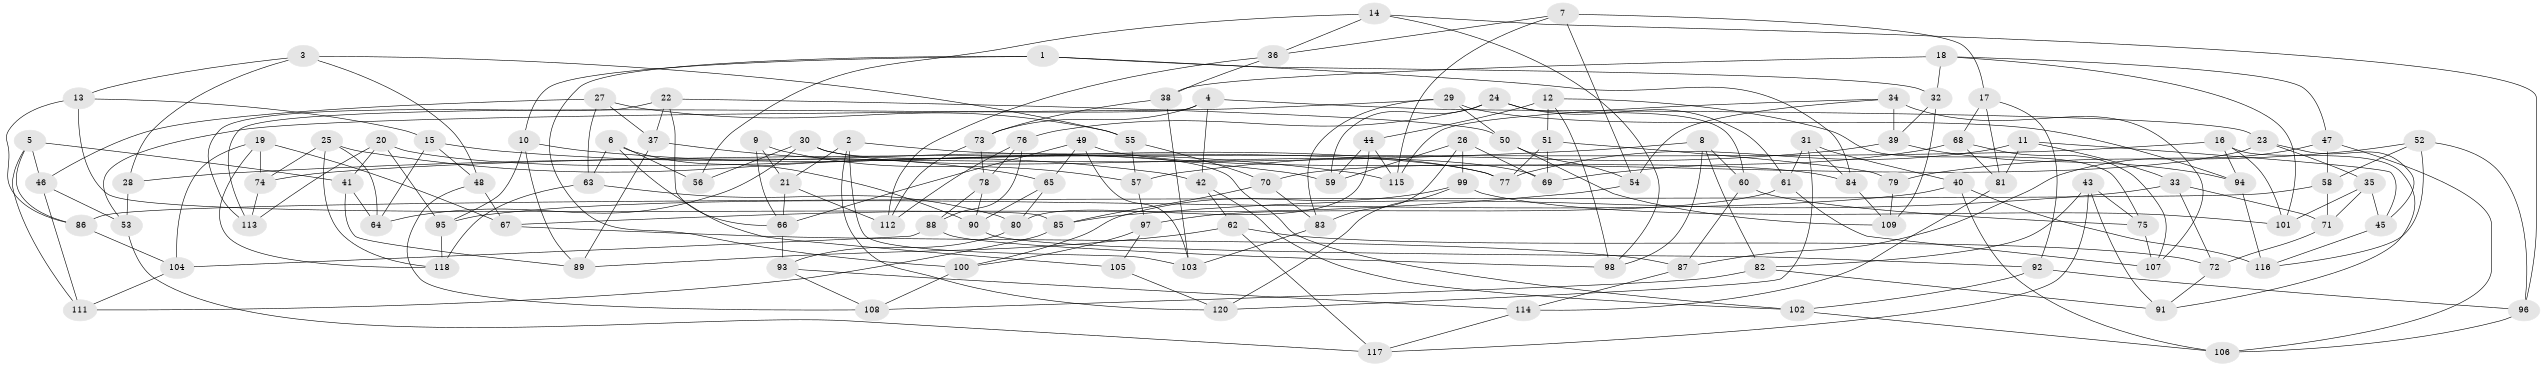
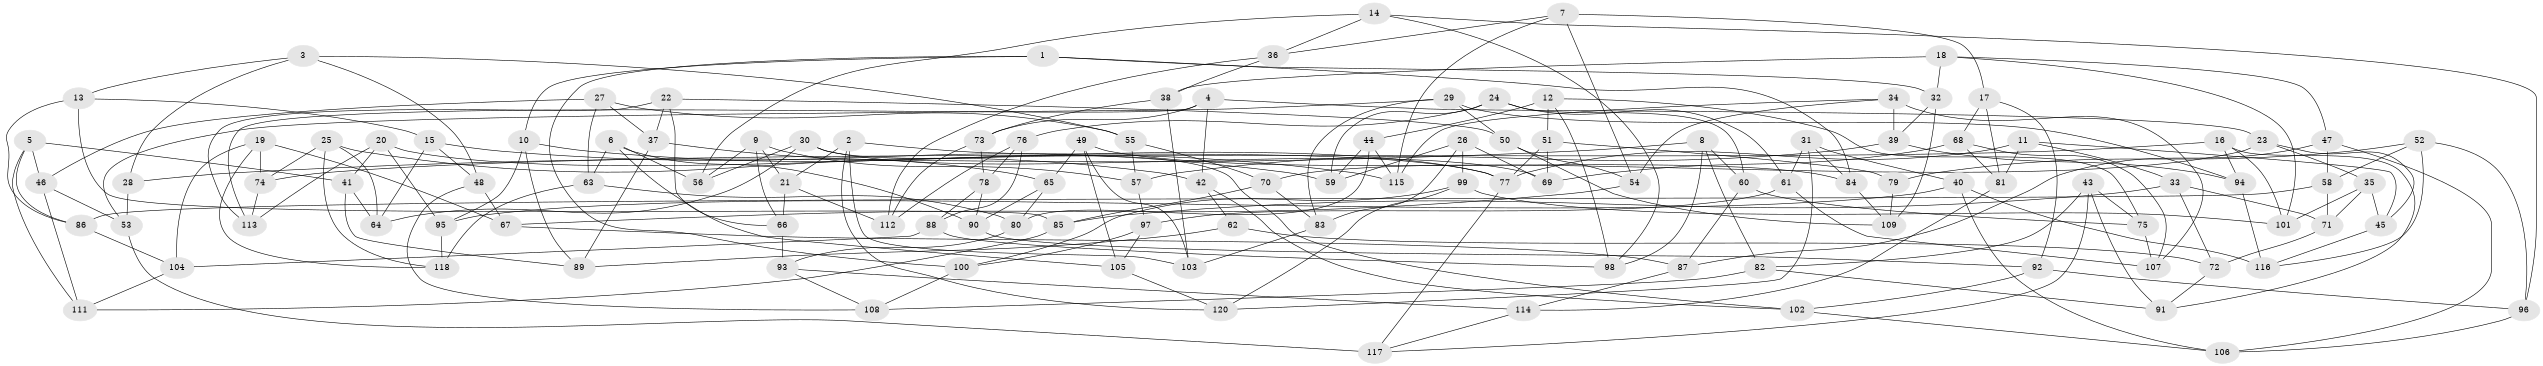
edge "9" -- "56": added
edge "49" -- "66": now "49" -- "105"
edge "62" -- "117": now "77" -- "117"
